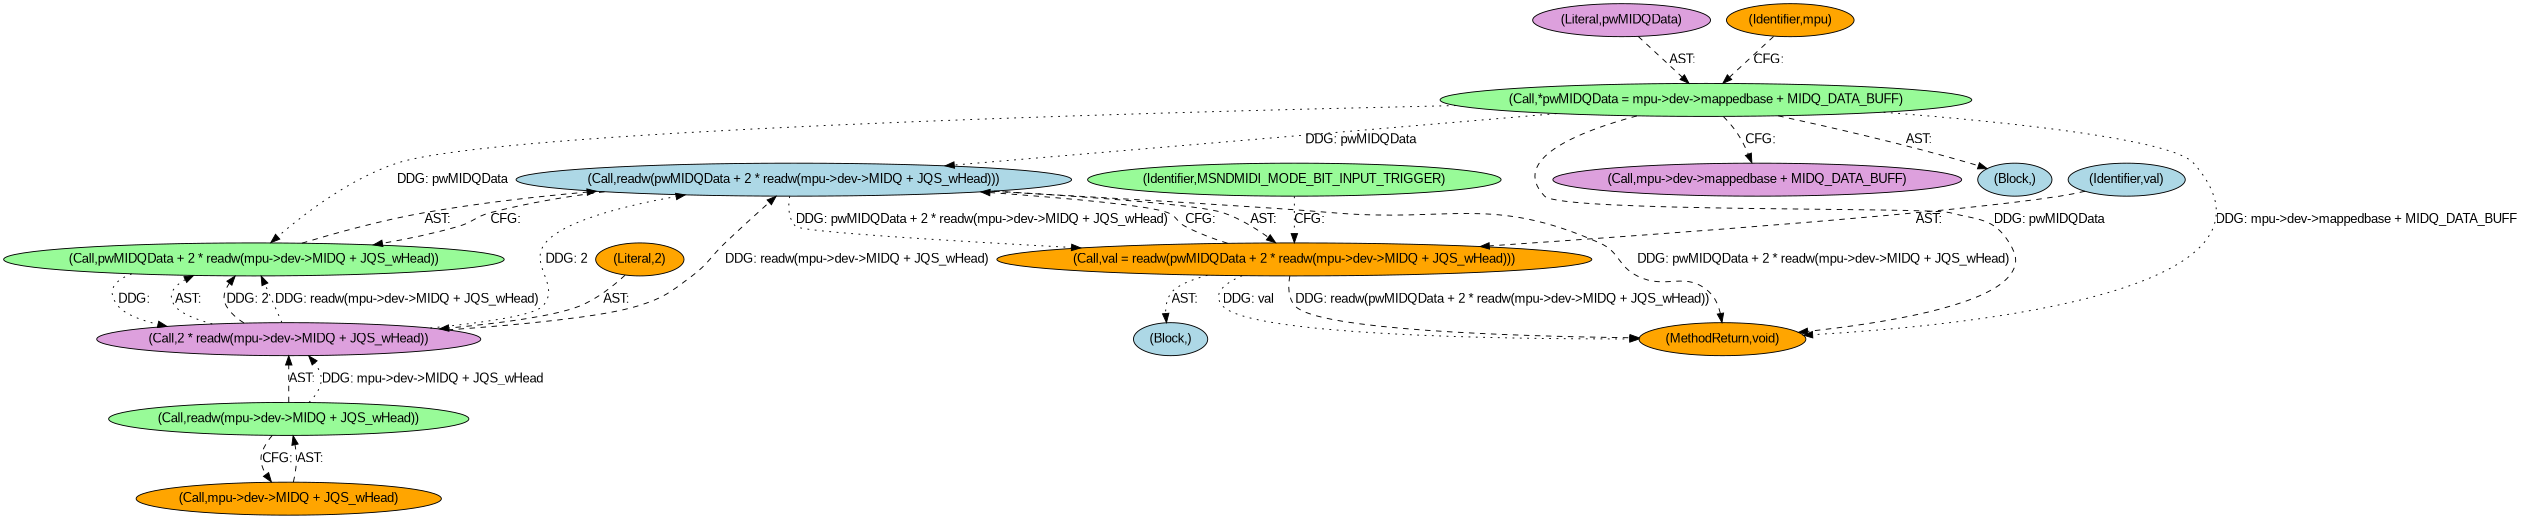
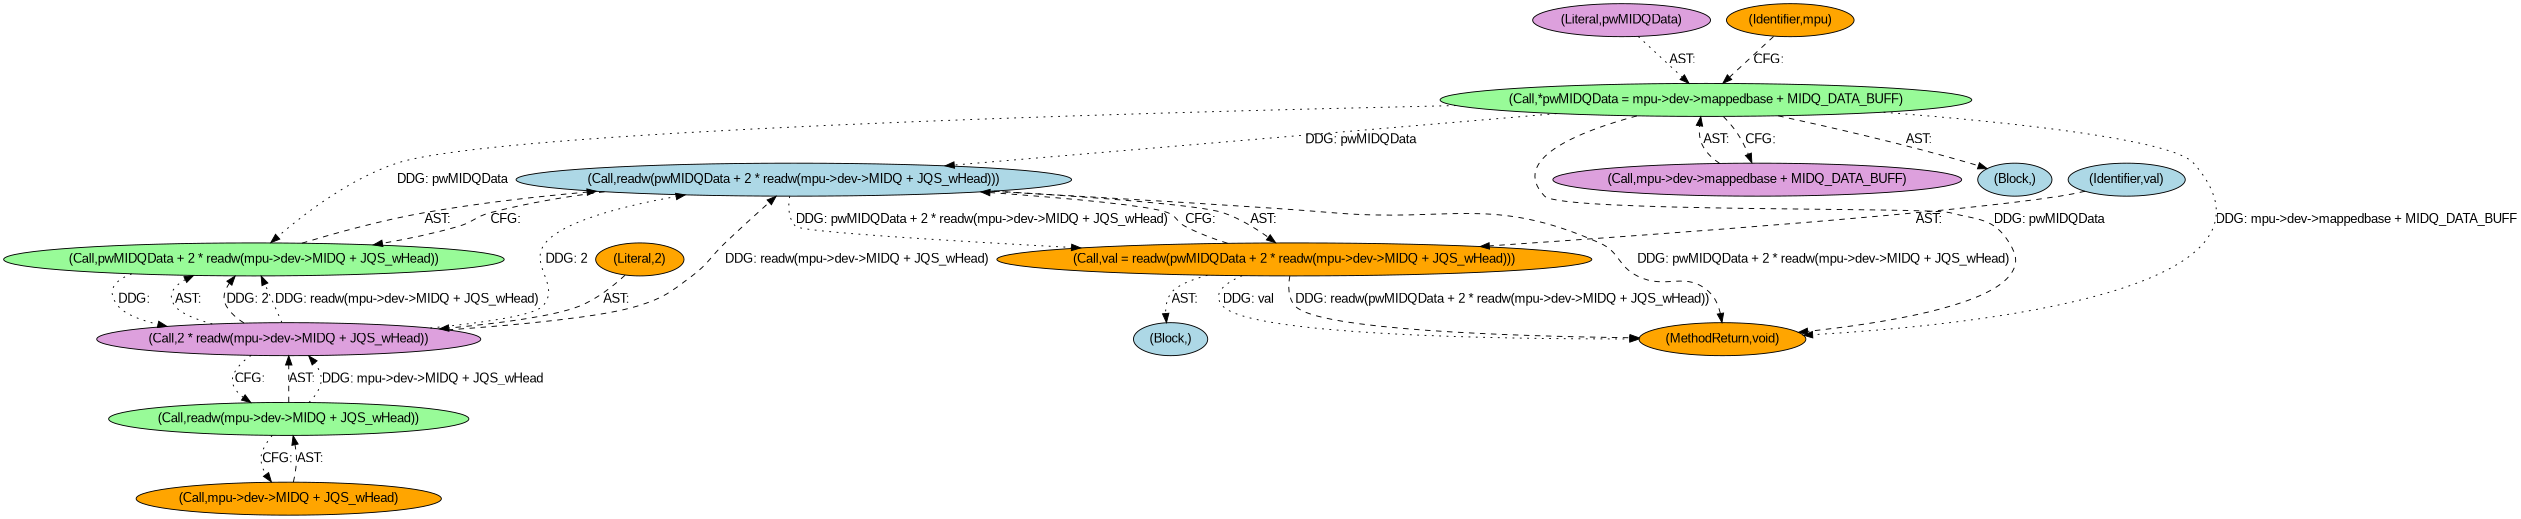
edge "(Literal,pwMIDQData)" -> "(Call,*pwMIDQData = mpu->dev->mappedbase + MIDQ_DATA_BUFF)": style dashed -> dotted
edge "(Call,mpu->dev->mappedbase + MIDQ_DATA_BUFF)" -> "(Call,*pwMIDQData = mpu->dev->mappedbase + MIDQ_DATA_BUFF)": added, label "AST:"
node "(Identifier,MSNDMIDI_MODE_BIT_INPUT_TRIGGER)": removed
edge "(Call,2 * readw(mpu->dev->MIDQ + JQS_wHead))" -> "(Call,readw(mpu->dev->MIDQ + JQS_wHead))": added, label "CFG:"
edge "(Call,readw(mpu->dev->MIDQ + JQS_wHead))" -> "(Call,mpu->dev->MIDQ + JQS_wHead)": style dashed -> dotted
